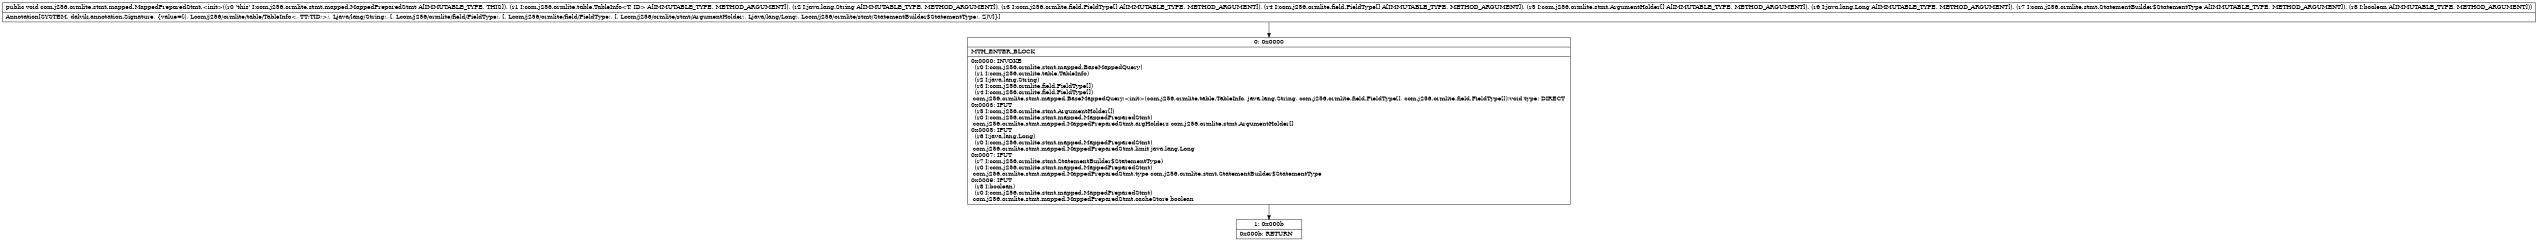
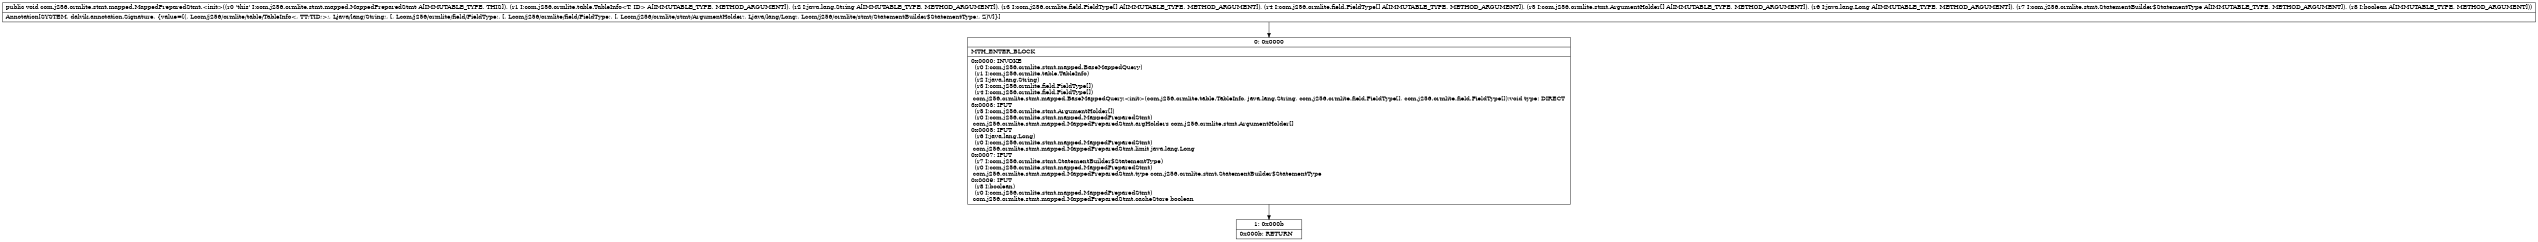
node "0: 0x0000": text "0x0003: IPUT" -> "3x0003: IPUT"
